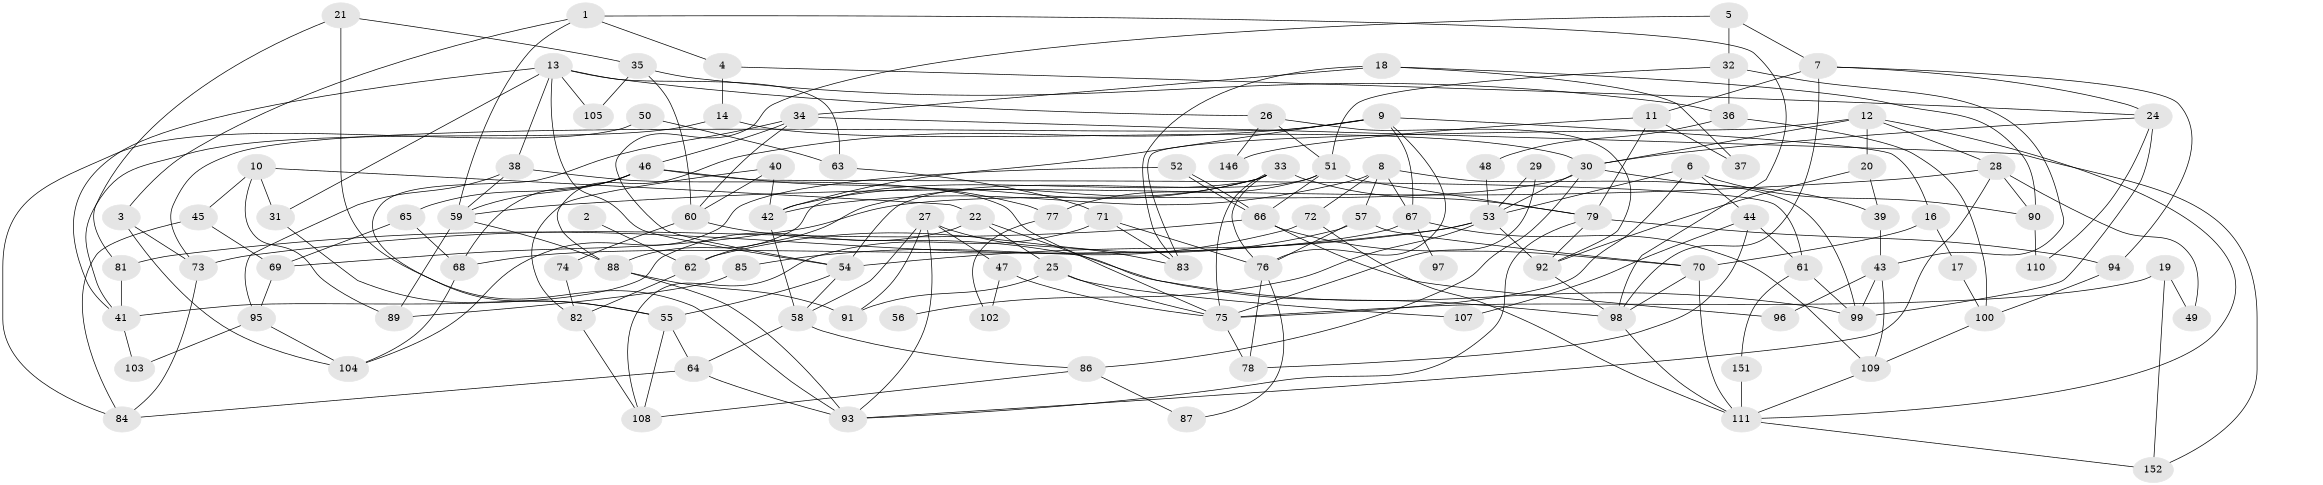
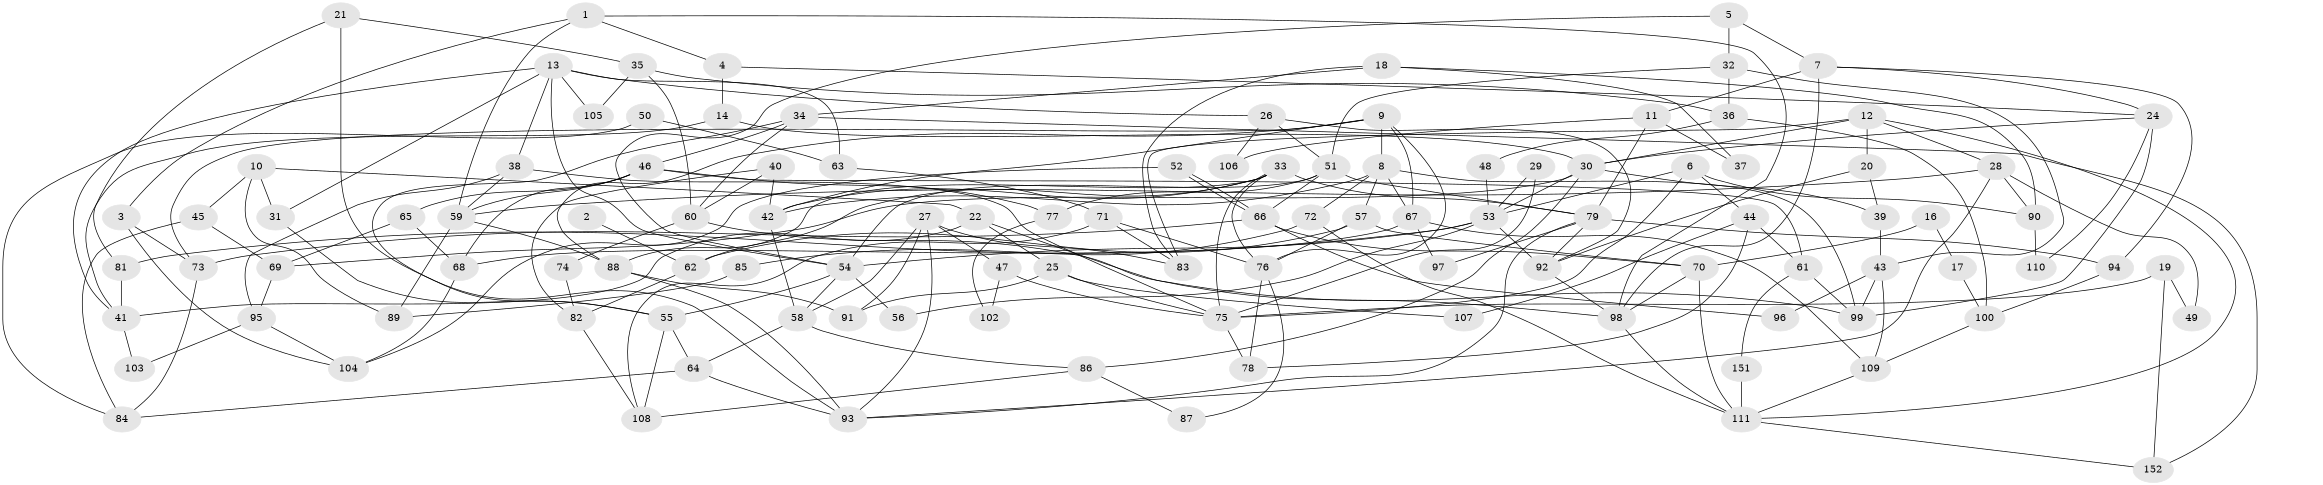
edge "9" -- "16": now "9" -- "8"
node "146": label "146" -> "106"
edge "79" -- "97": added
edge "54" -- "56": added
